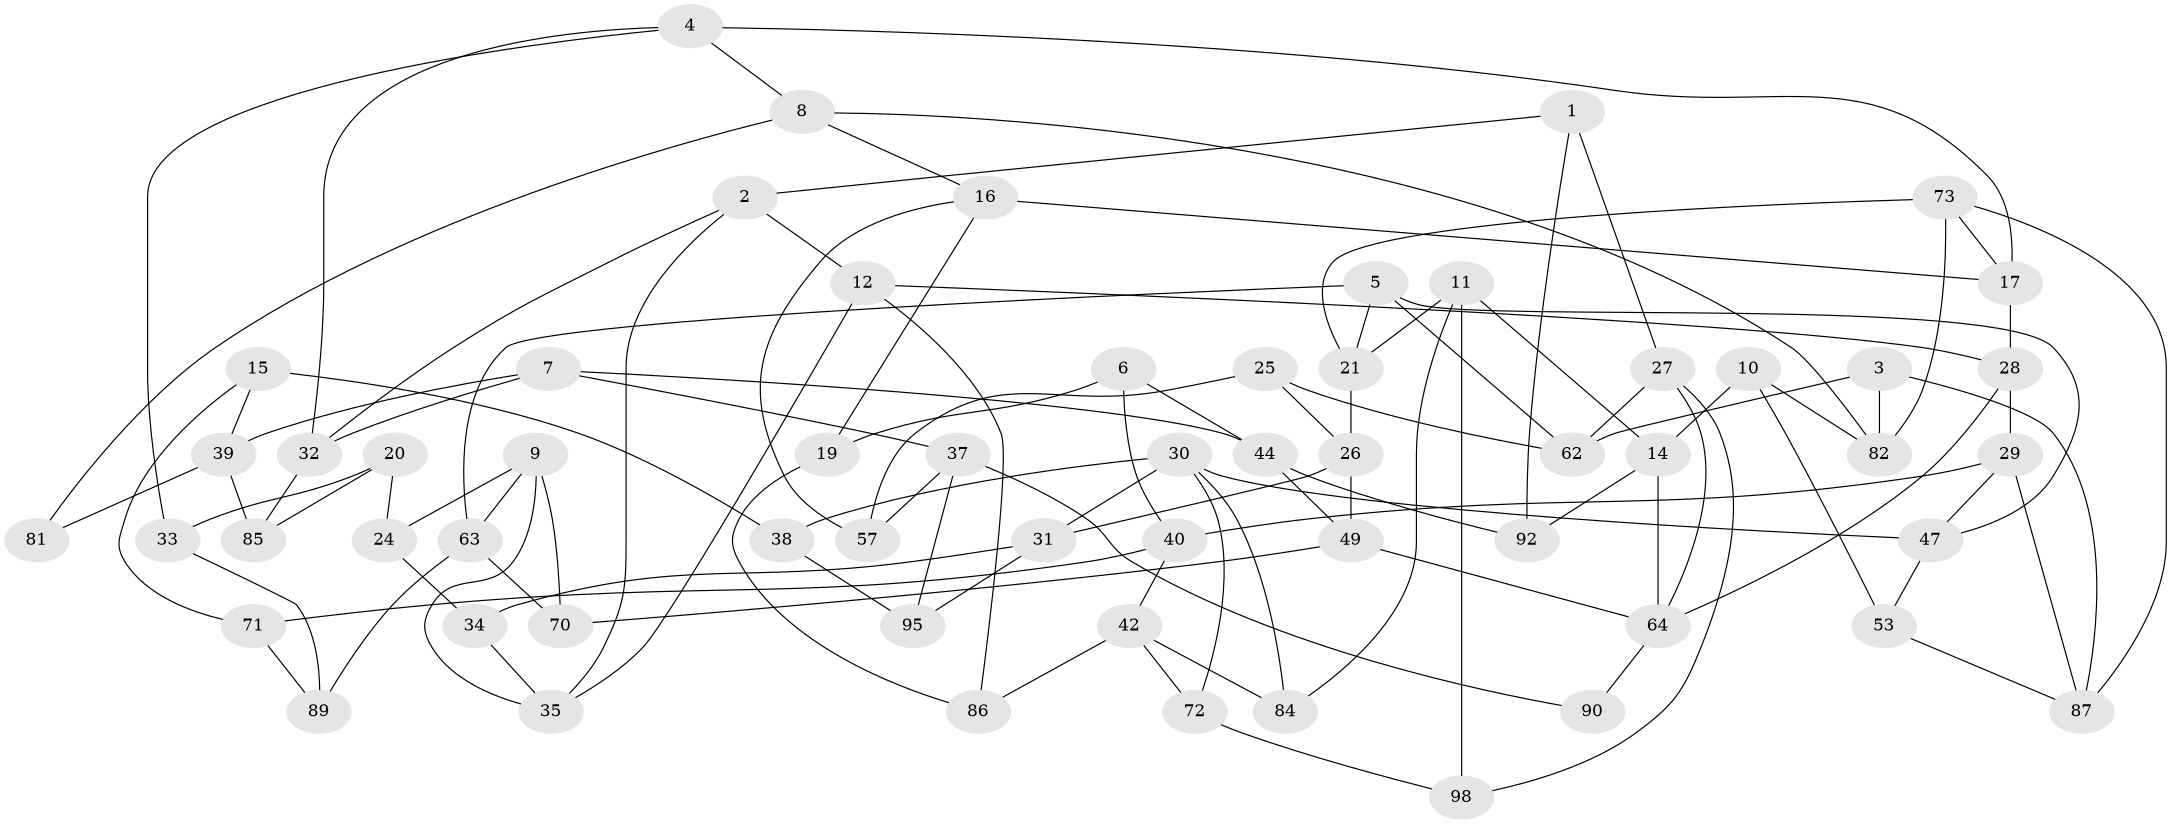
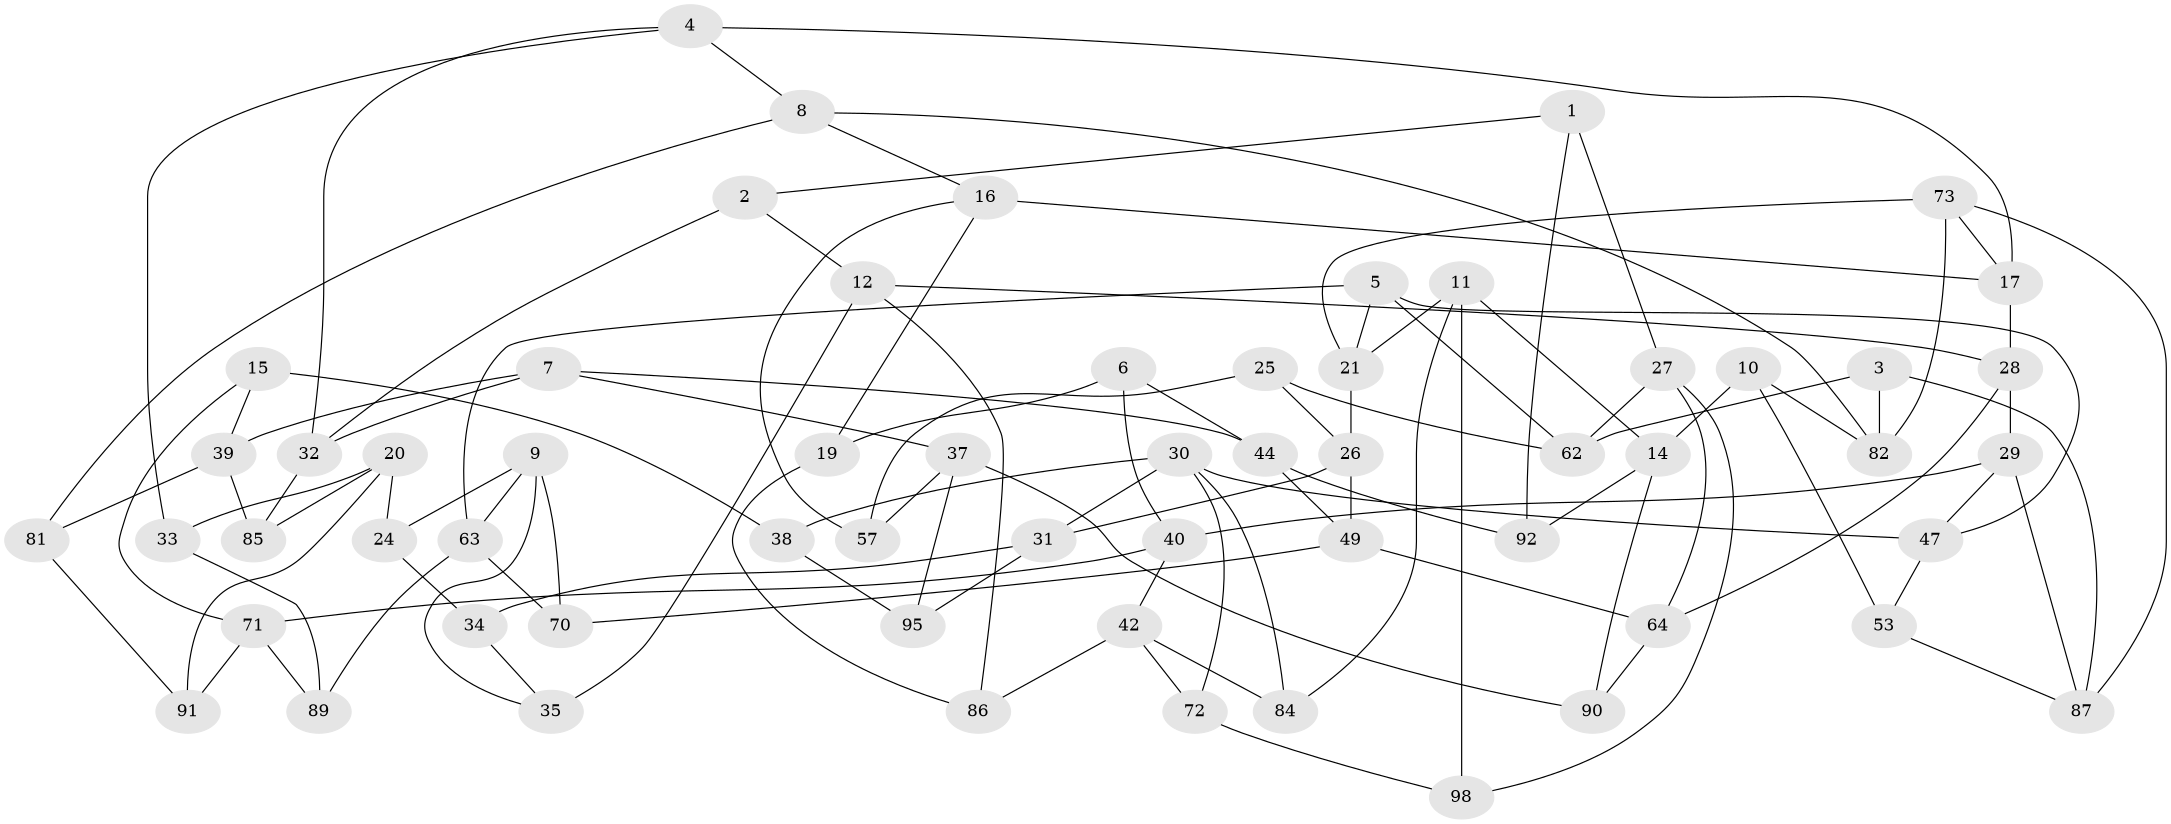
edge "2" -- "35": removed
edge "14" -- "64": now "14" -- "90"
node "91": added
